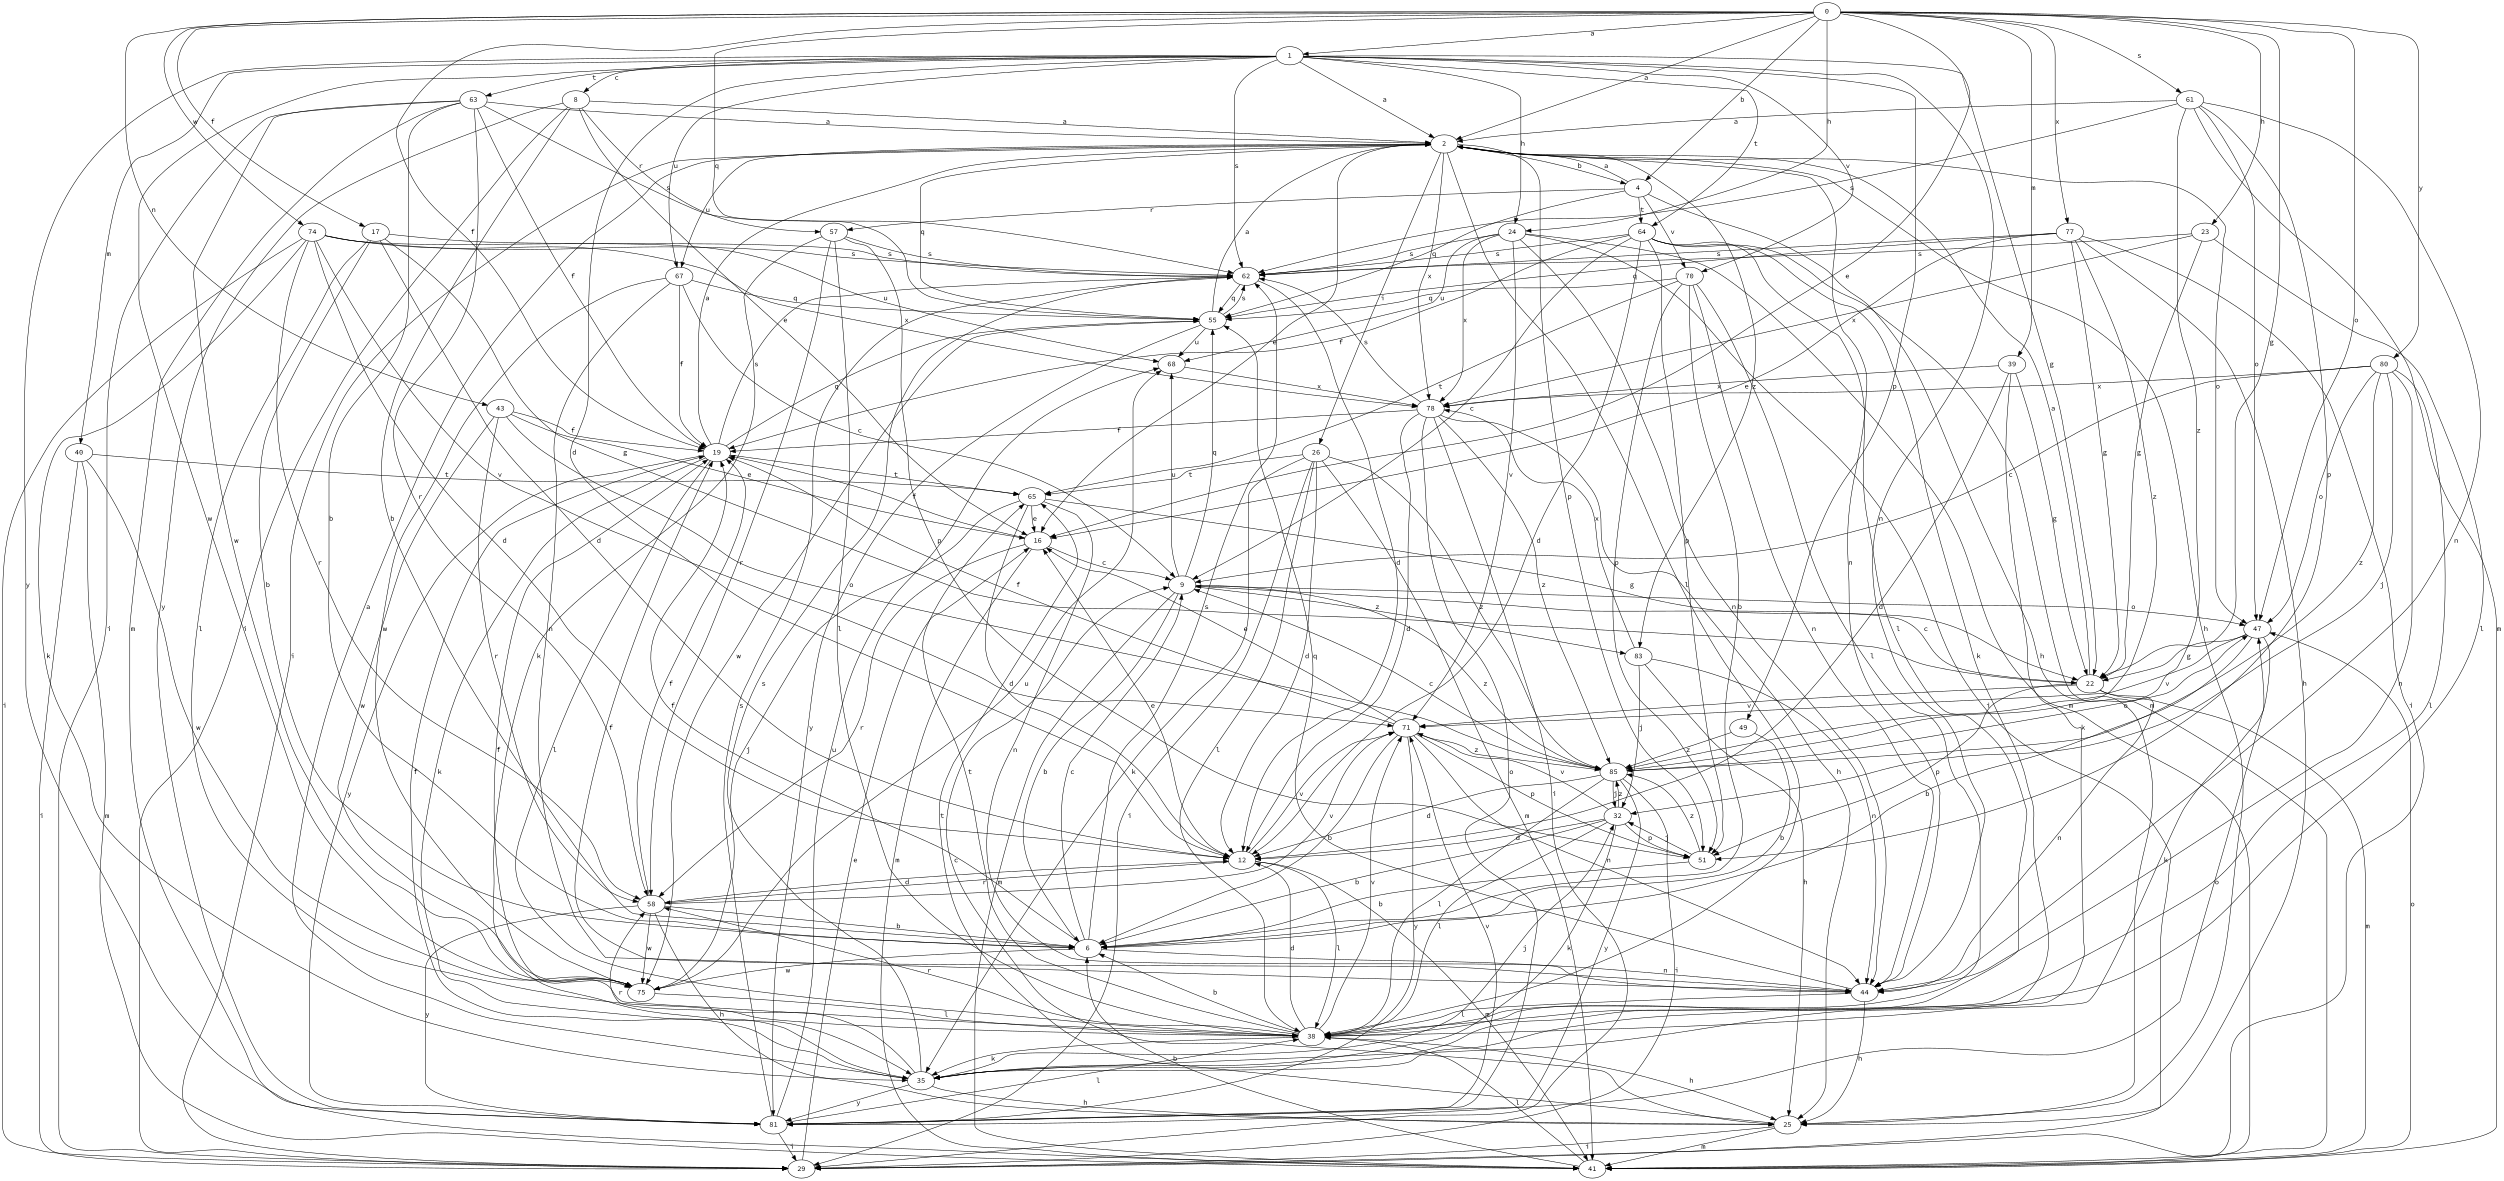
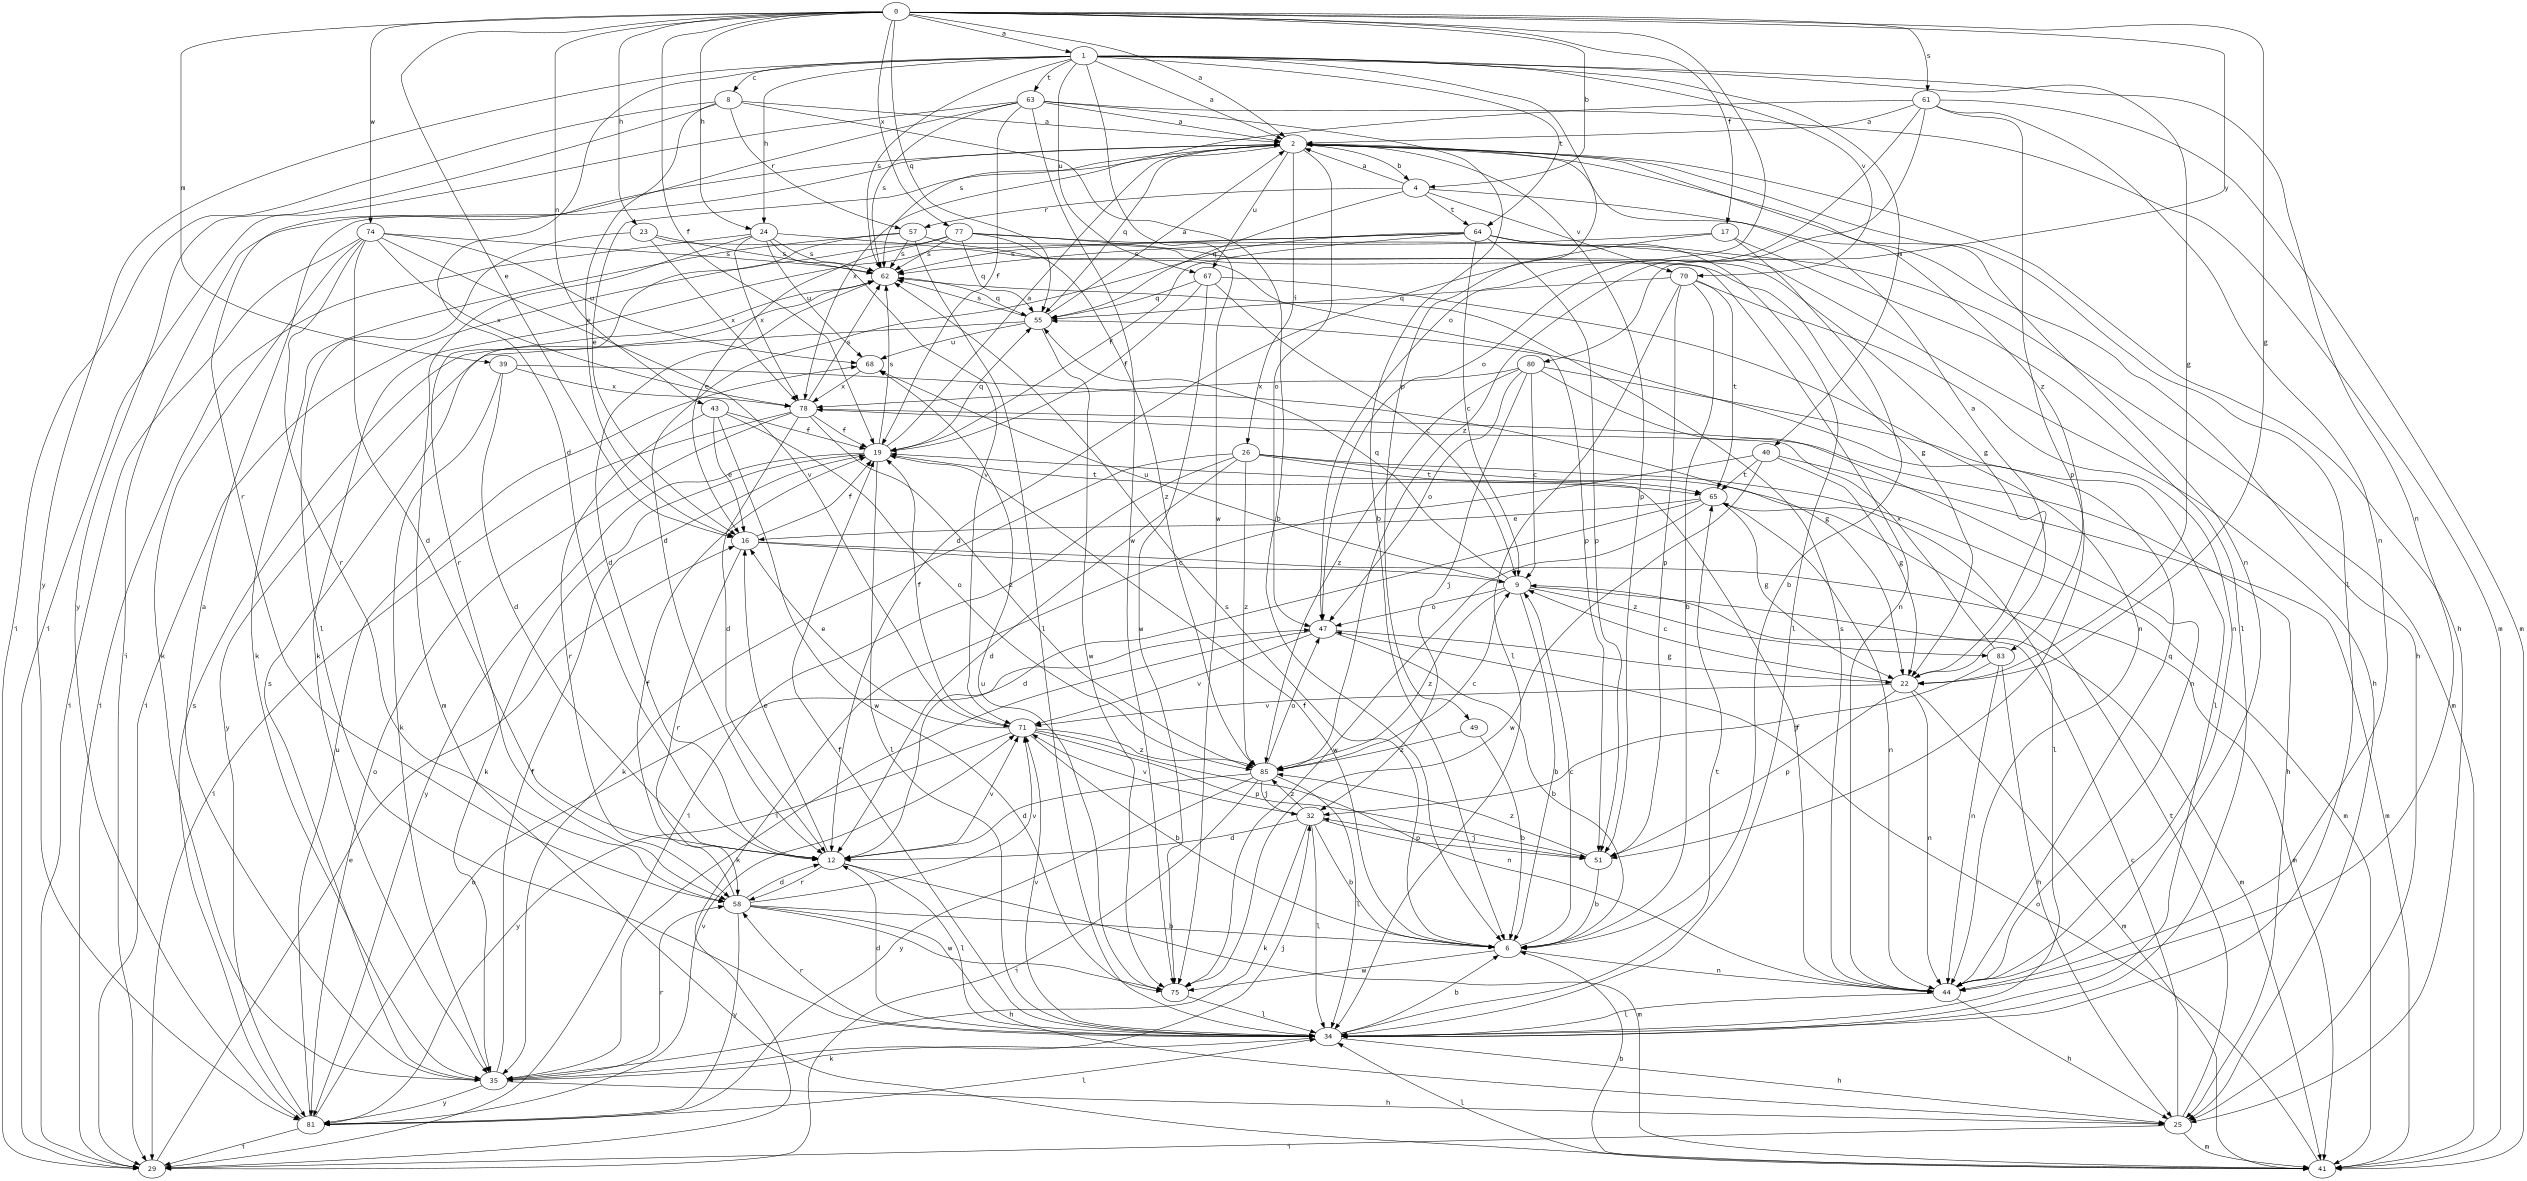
edge "44" -> "62": added, label "s"
edge "17" -> "22": now "40" -> "22"
edge "65" -> "75": label "j" -> "w"
node "38": label "38" -> "34"
